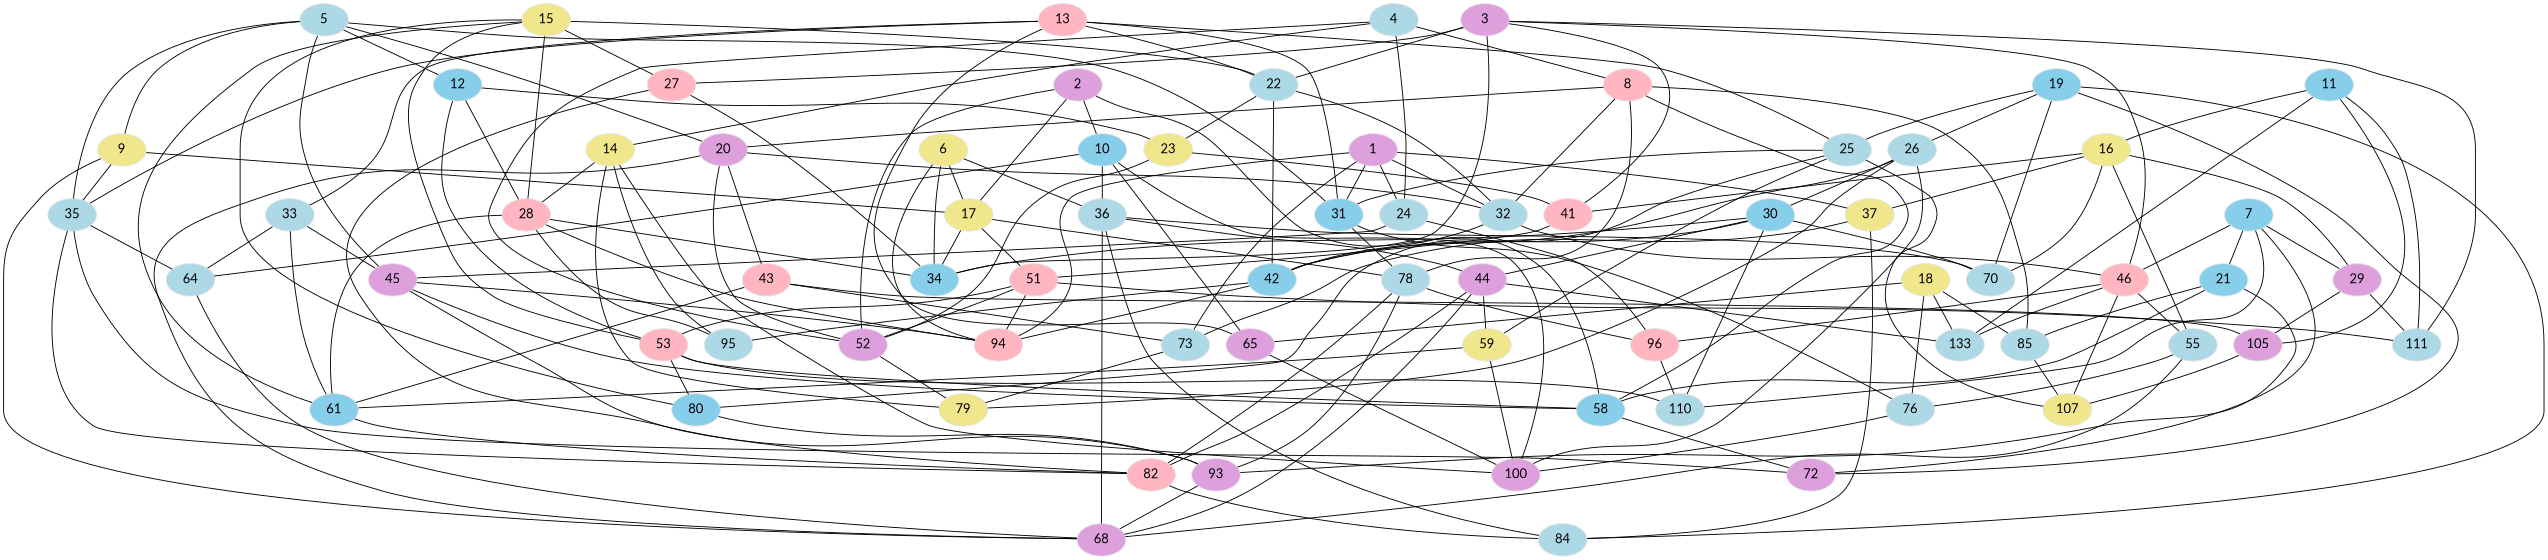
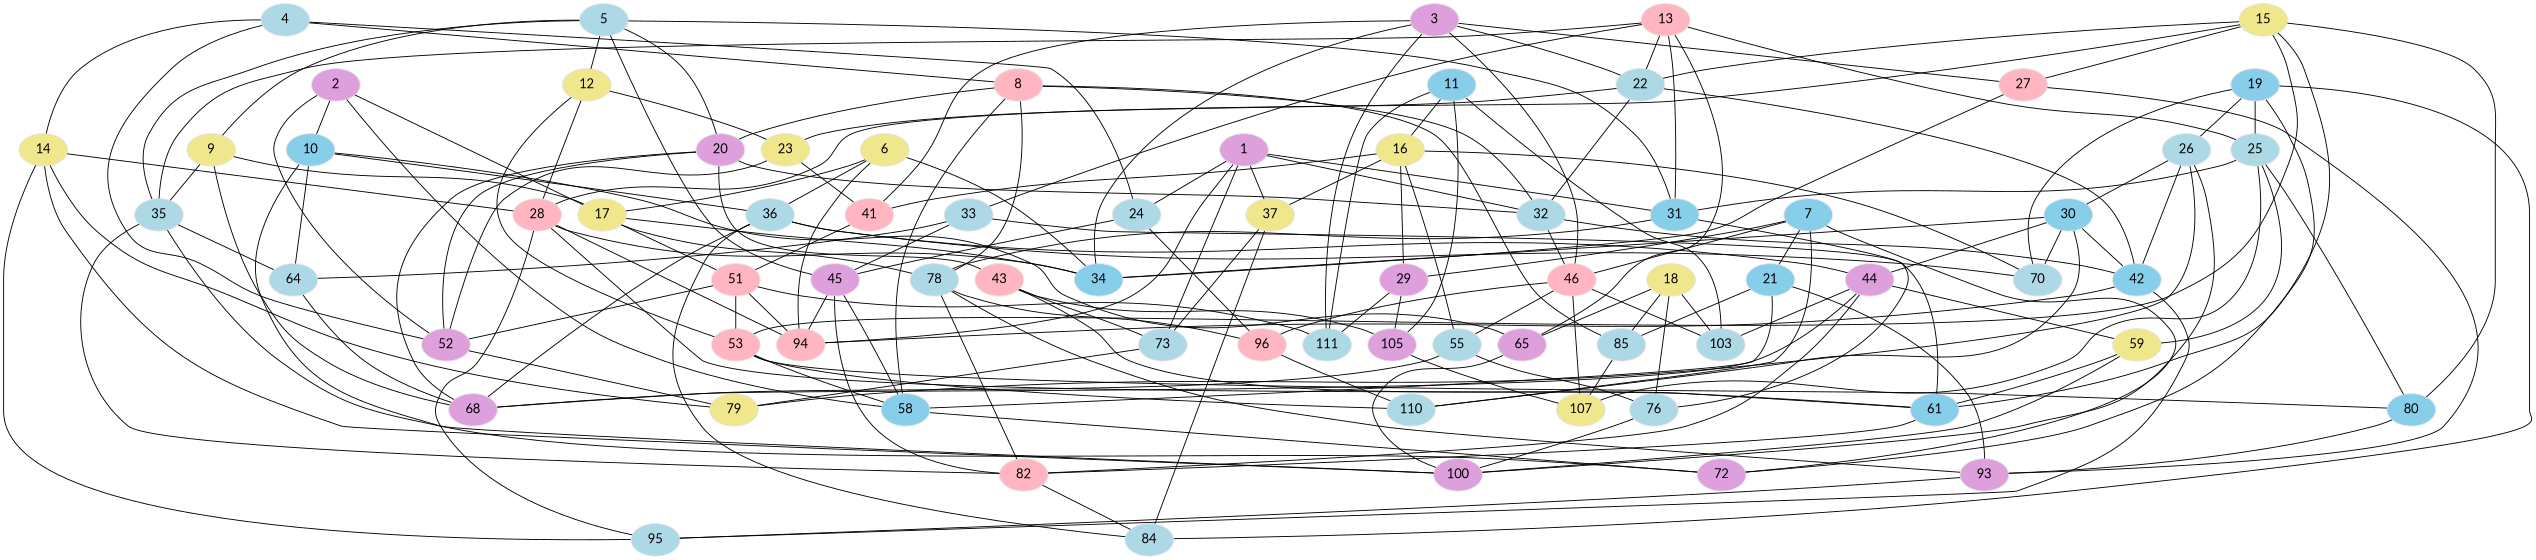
node "12": fillcolor skyblue -> khaki
node "133": label "133" -> "103"
edge "93" -- "68": now "93" -- "95"
